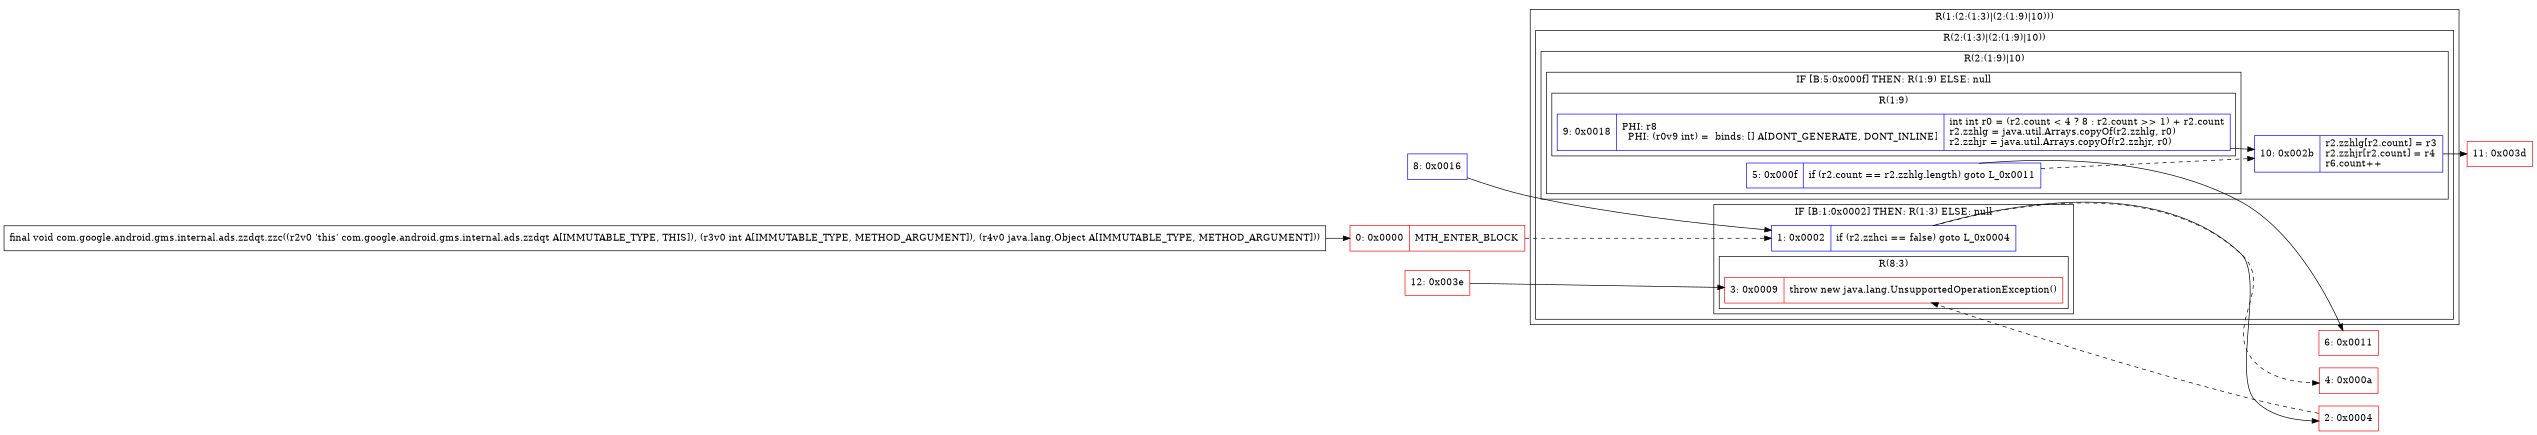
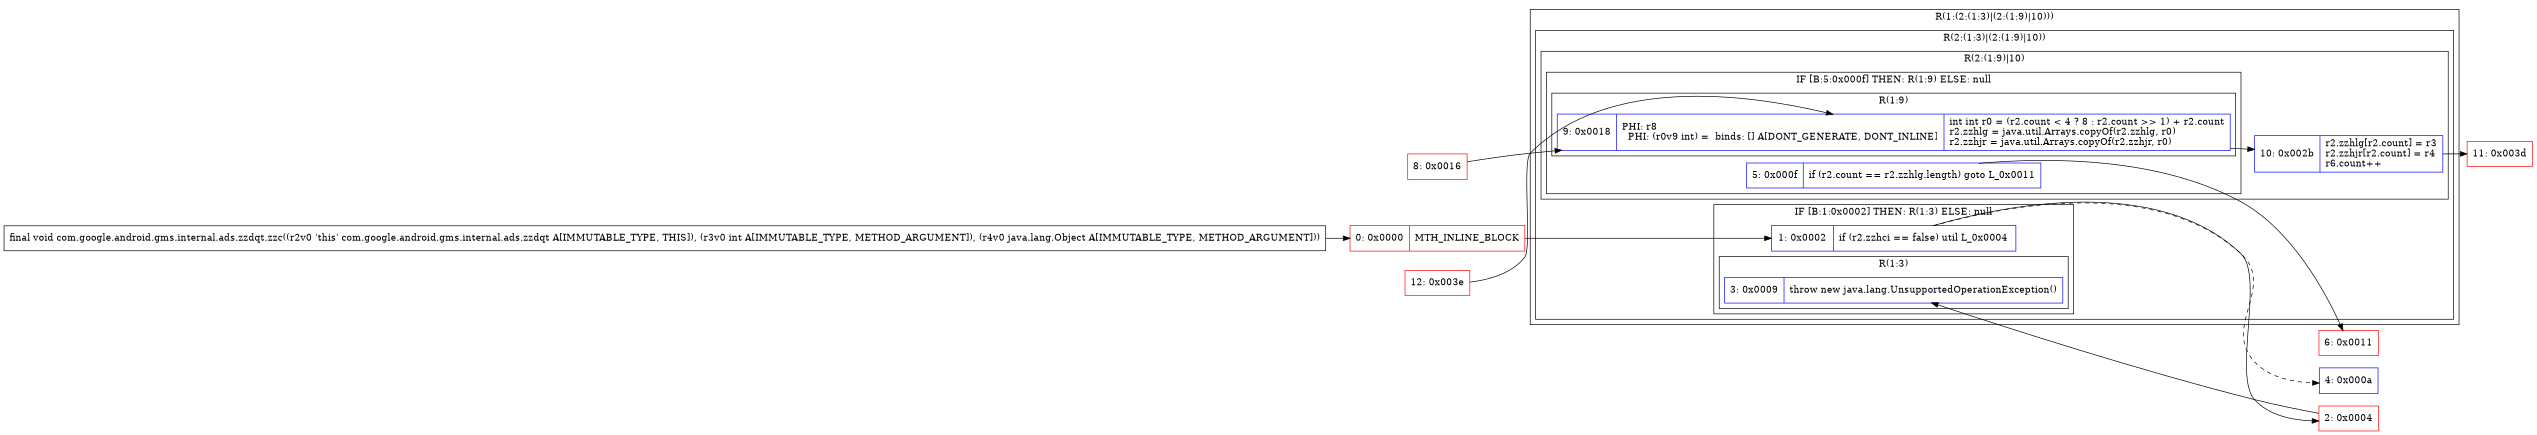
edge "5: 0x000f" -> "10: 0x002b": removed
node "8: 0x0016": color blue -> red
edge "8: 0x0016" -> "1: 0x0002": now "8: 0x0016" -> "9: 0x0018"
node "0: 0x0000": text "MTH_ENTER_BLOCK" -> "MTH_INLINE_BLOCK"
edge "0: 0x0000" -> "1: 0x0002": style dashed -> solid
node "1: 0x0002": text "if (r2.zzhci == false) goto L_0x0004" -> "if (r2.zzhci == false) util L_0x0004"
cluster "R(8:3)": label "R(8:3)" -> "R(1:3)"
edge "12: 0x003e" -> "3: 0x0009": now "12: 0x003e" -> "9: 0x0018"
node "3: 0x0009": color red -> blue
edge "2: 0x0004" -> "3: 0x0009": style dashed -> solid
node "4: 0x000a": color red -> blue
